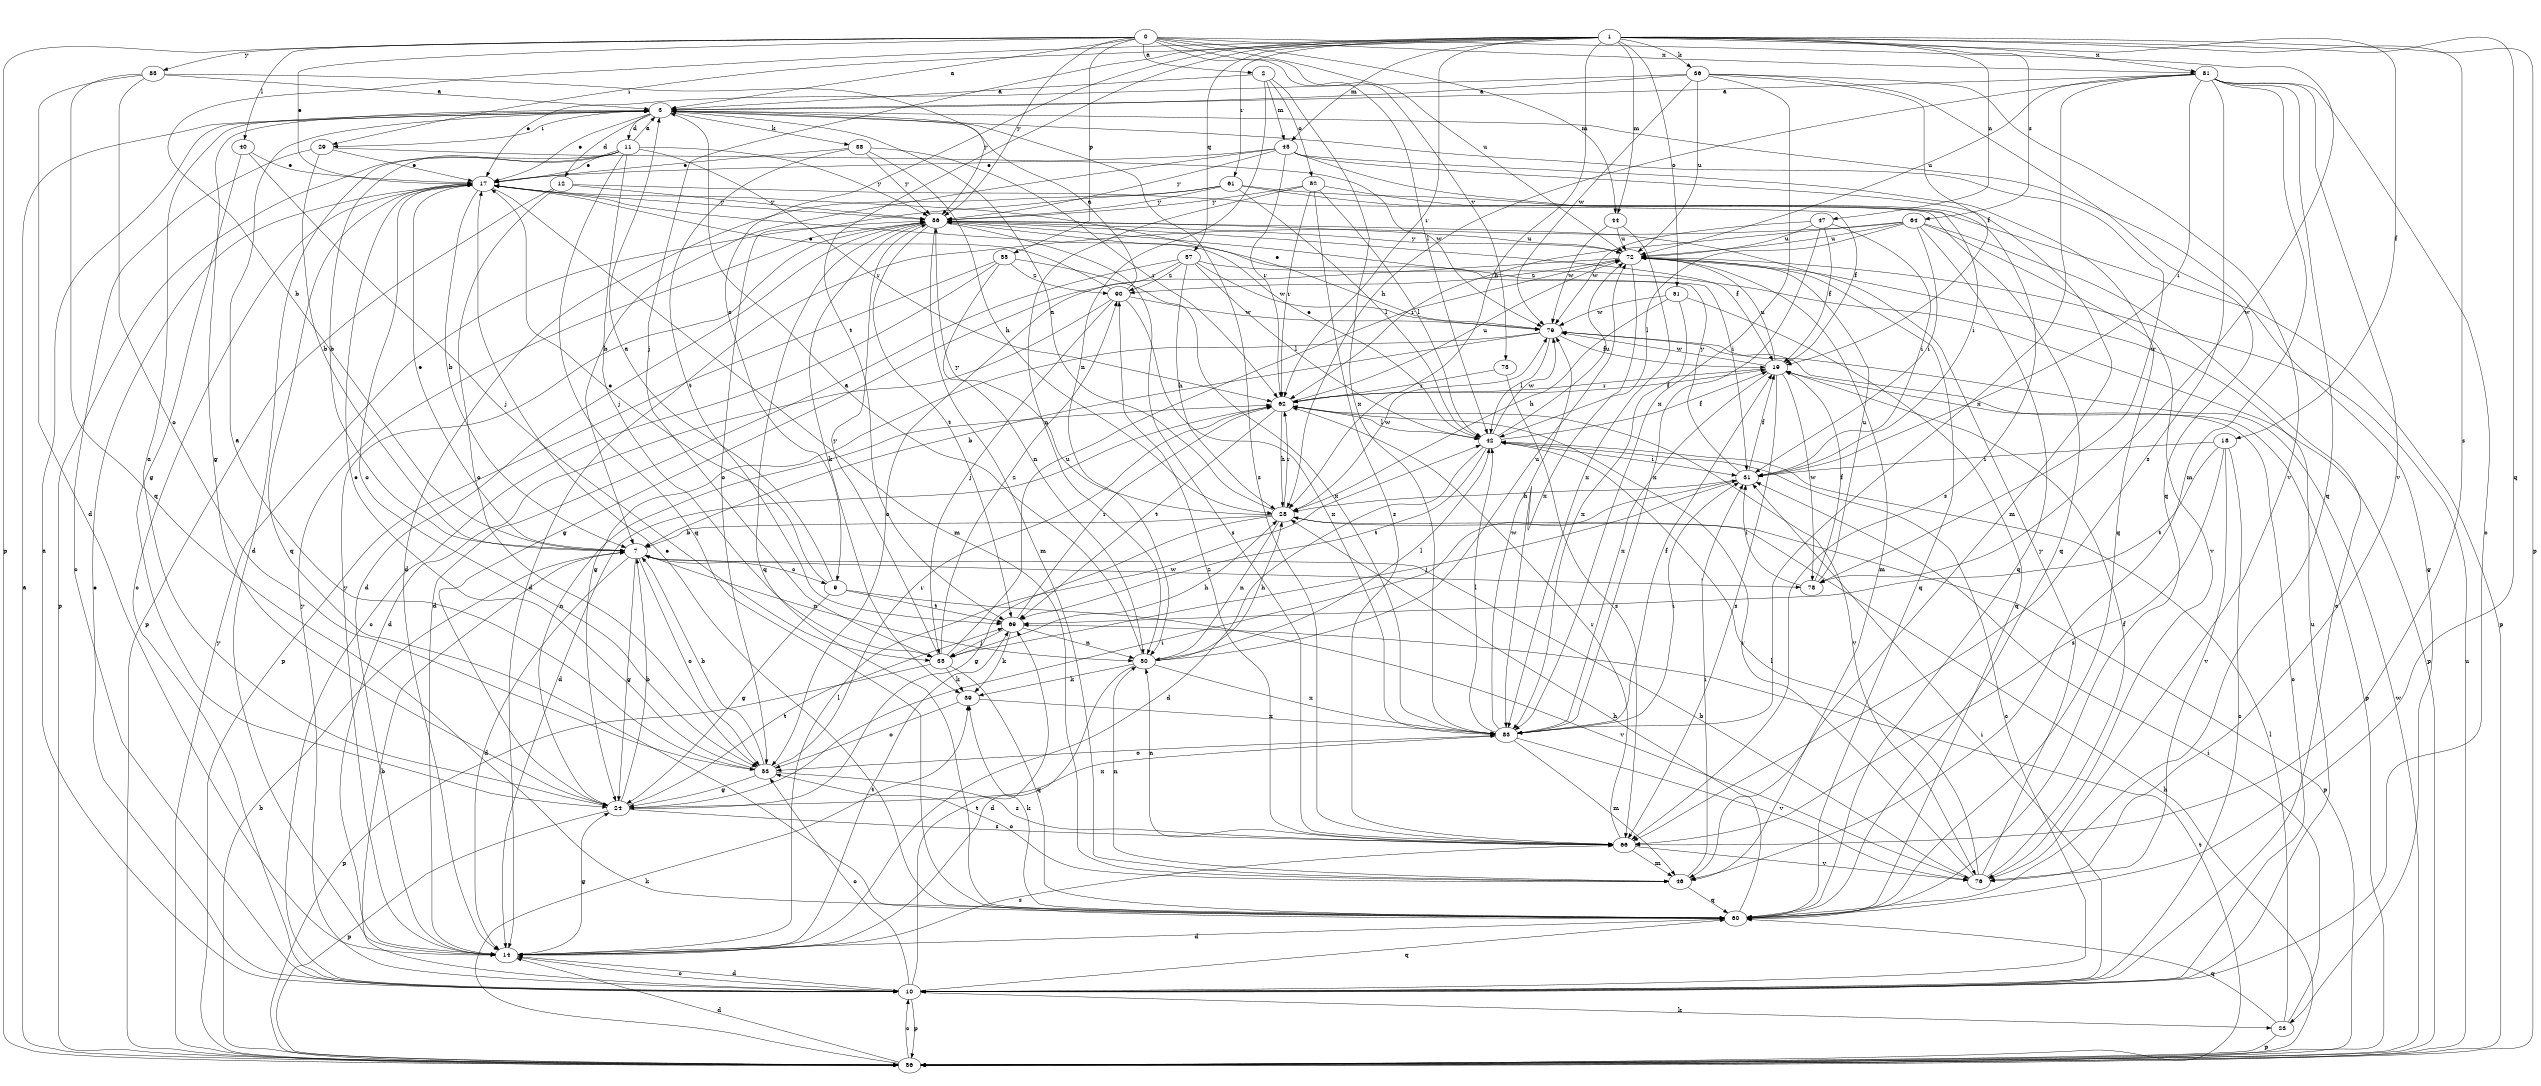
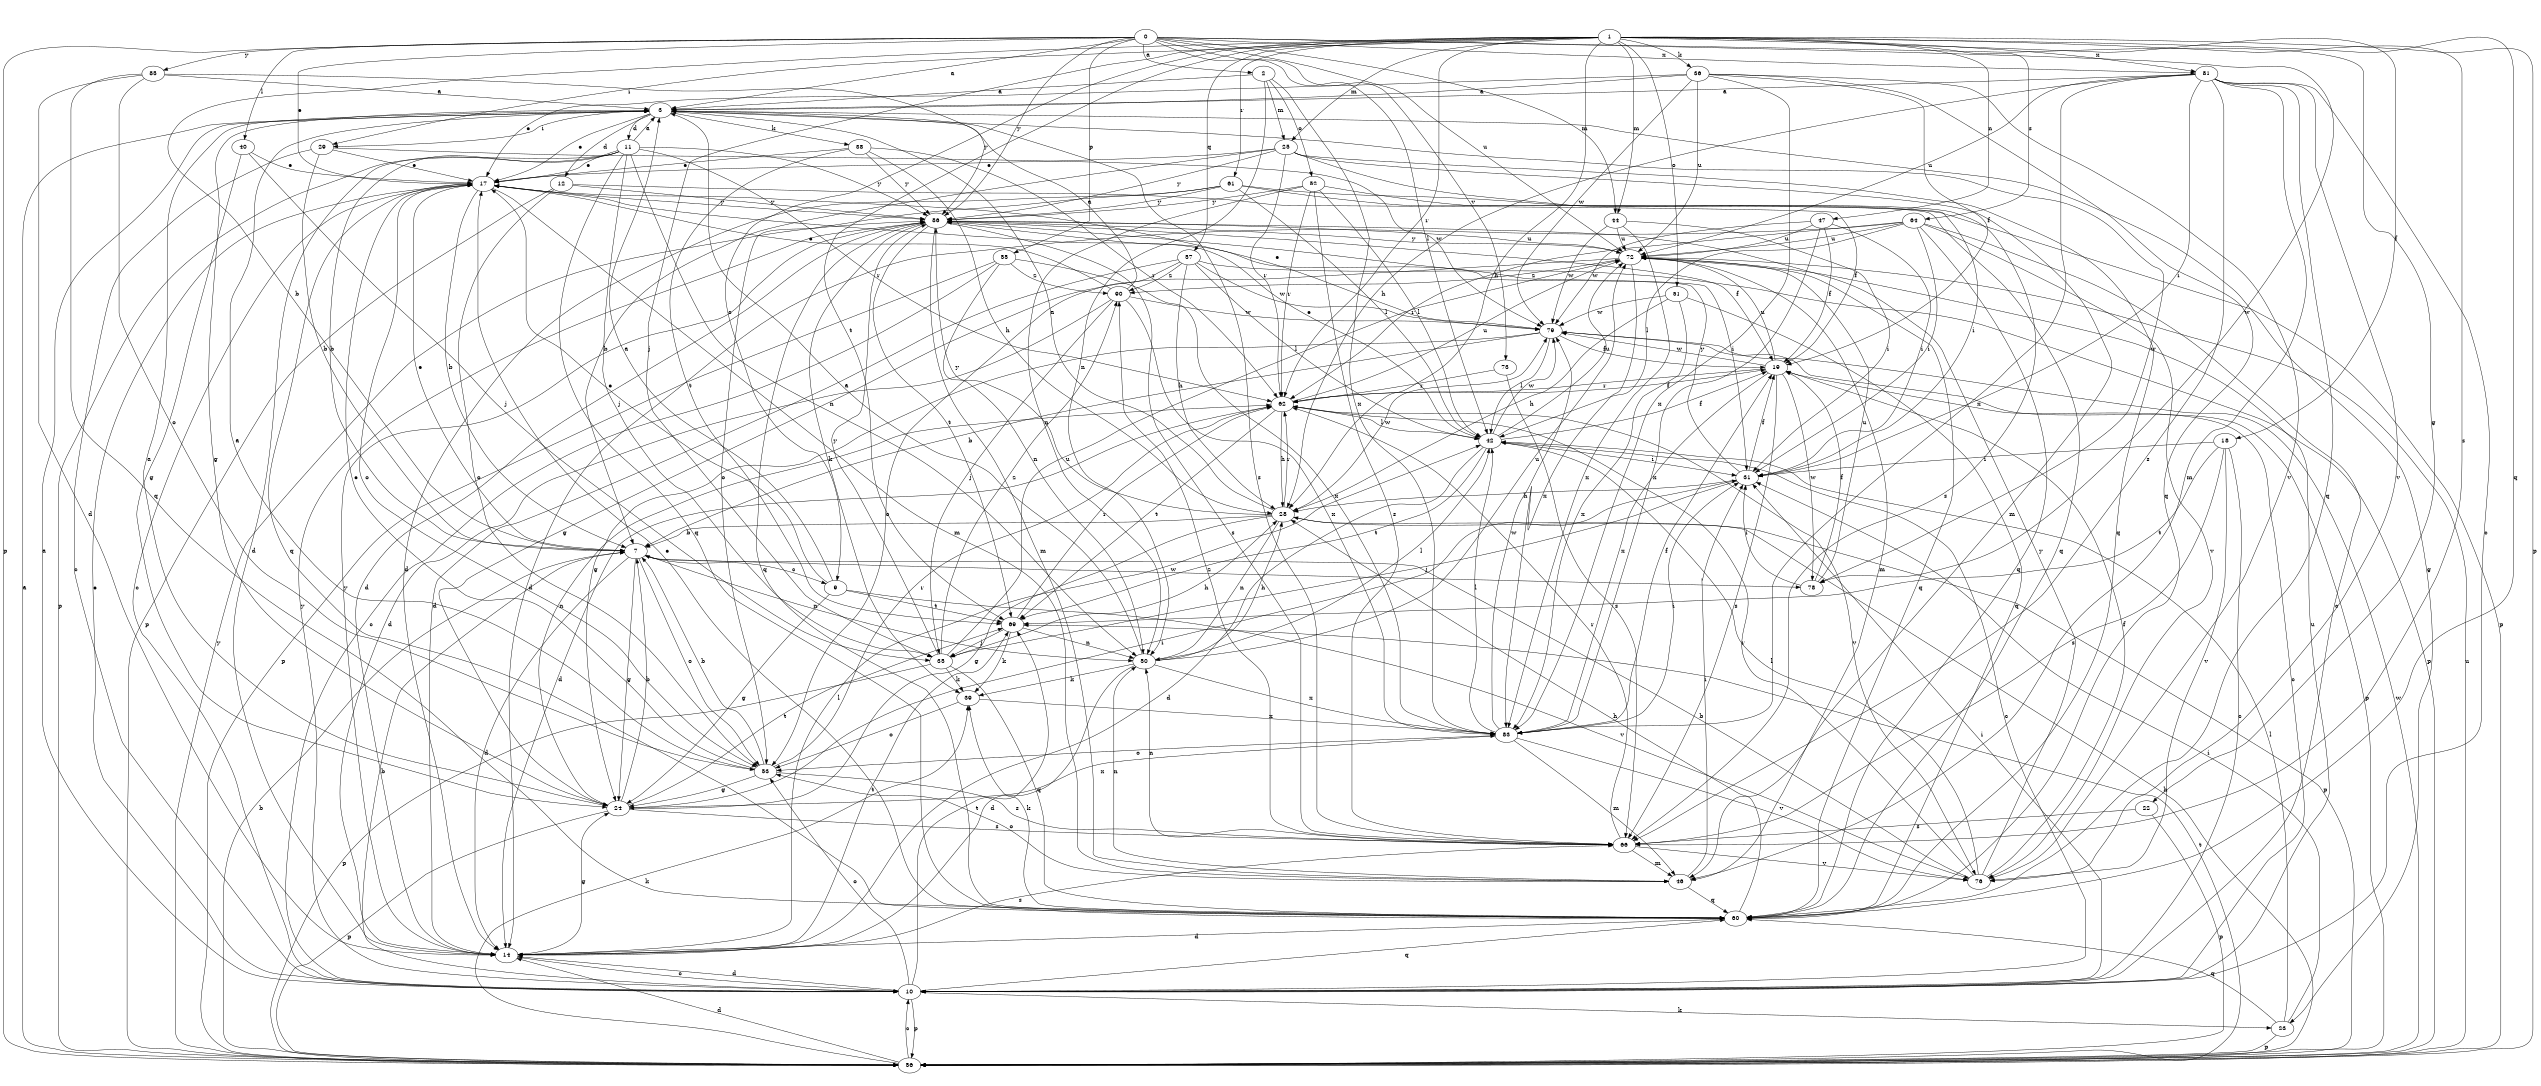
node "45": label "45" -> "25"
edge "44" -> "31": added, label "i"
edge "11" -> "50": added, label "n"
node "22": added
